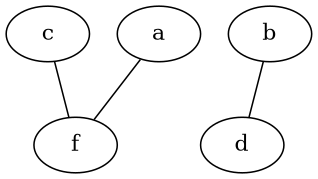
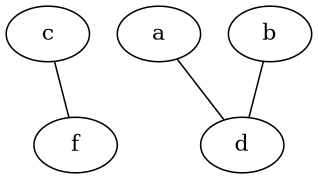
edge "a" -- "f": now "a" -- "d"
